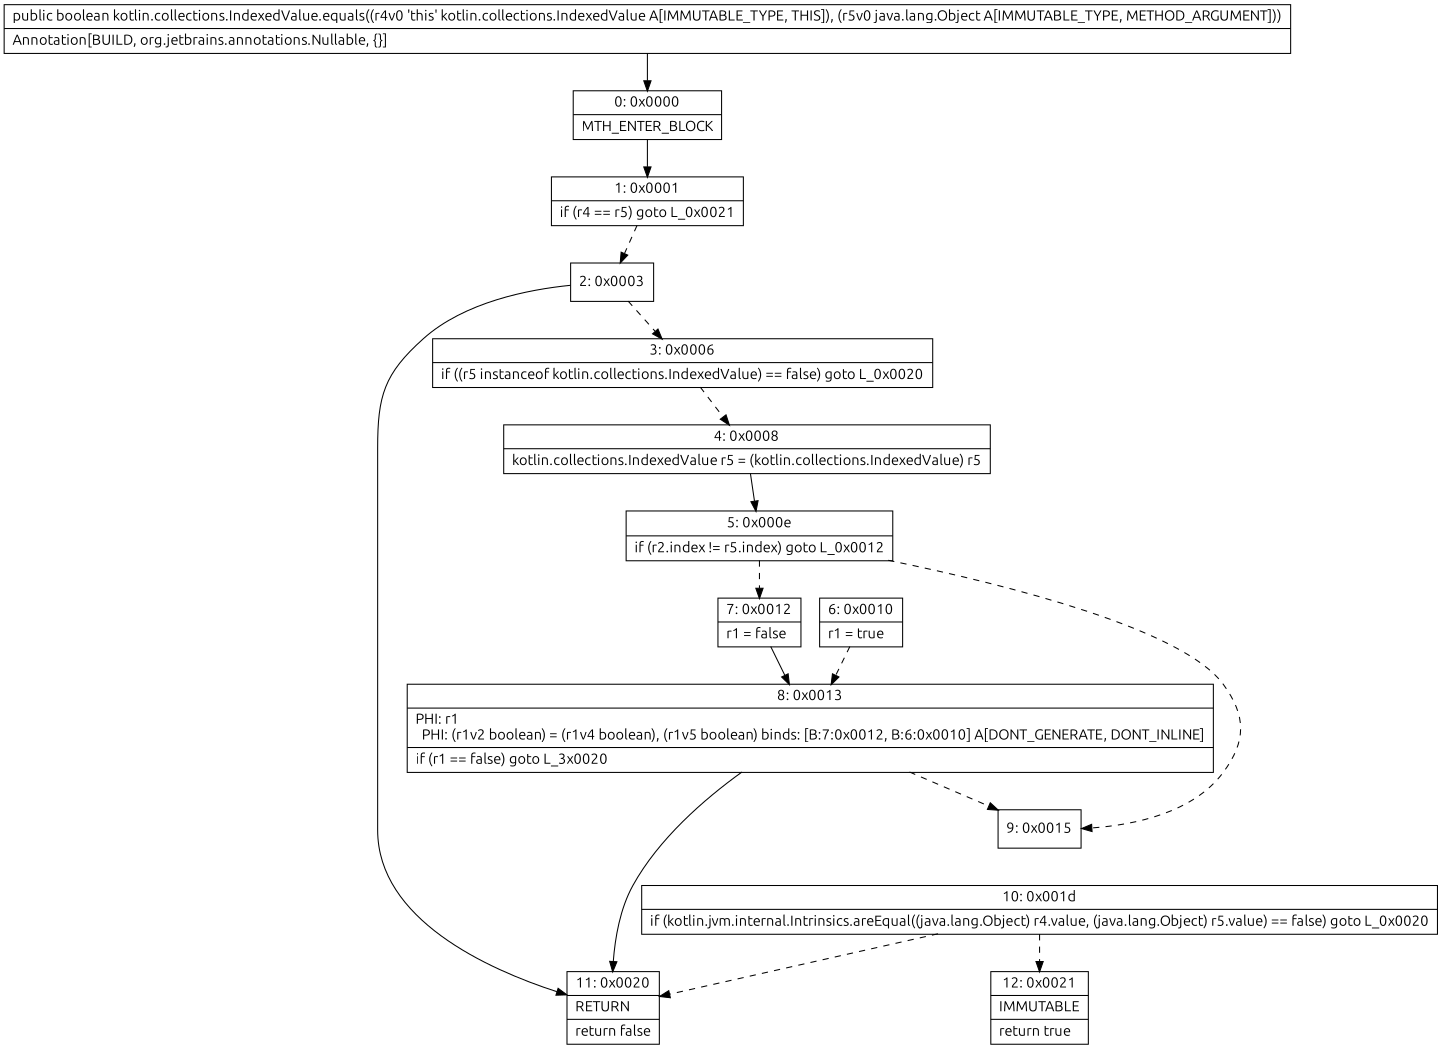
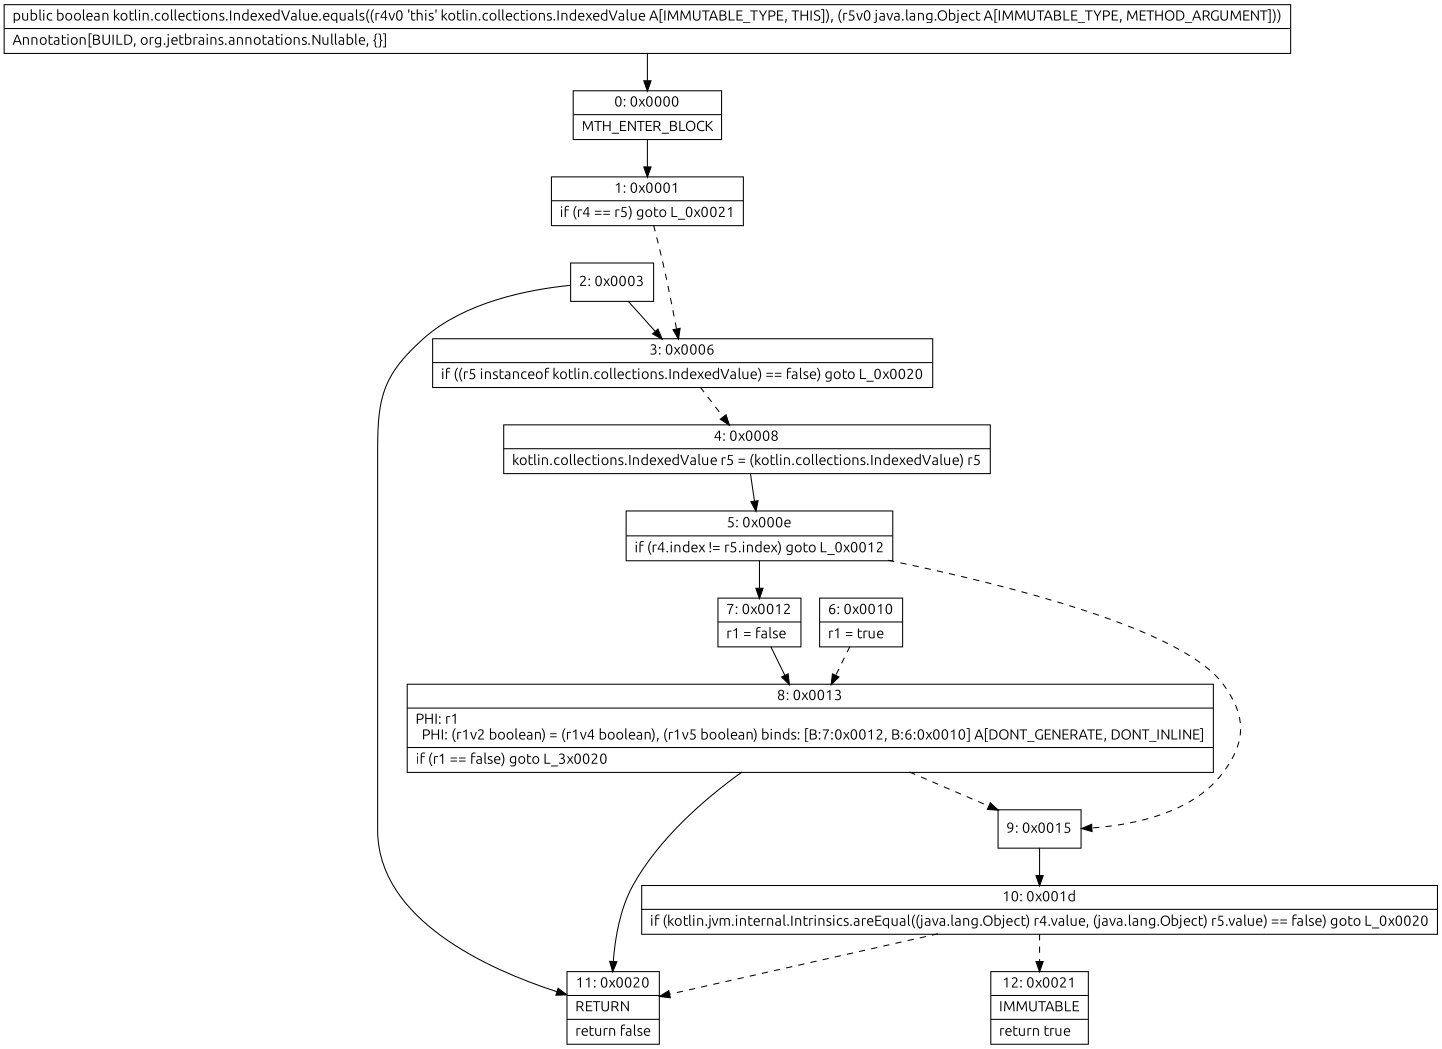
edge "1: 0x0001" -> "2: 0x0003": now "1: 0x0001" -> "3: 0x0006"
edge "2: 0x0003" -> "3: 0x0006": style dashed -> solid
node "5: 0x000e": text "if (r2.index != r5.index) goto L_0x0012" -> "if (r4.index != r5.index) goto L_0x0012"
edge "5: 0x000e" -> "7: 0x0012": style dashed -> solid
edge "9: 0x0015" -> "10: 0x001d": added
